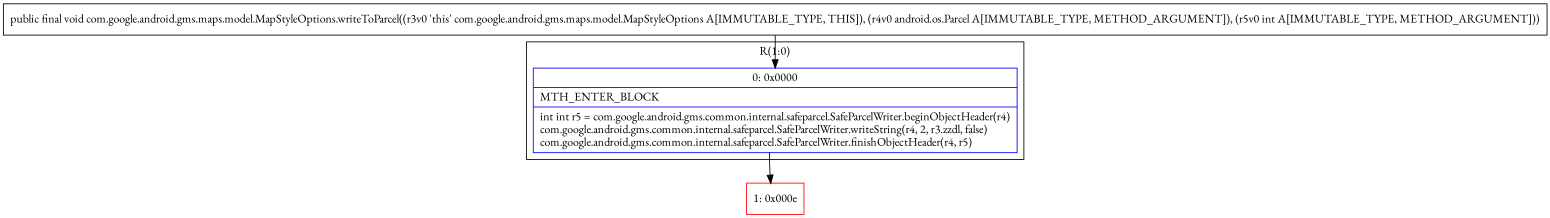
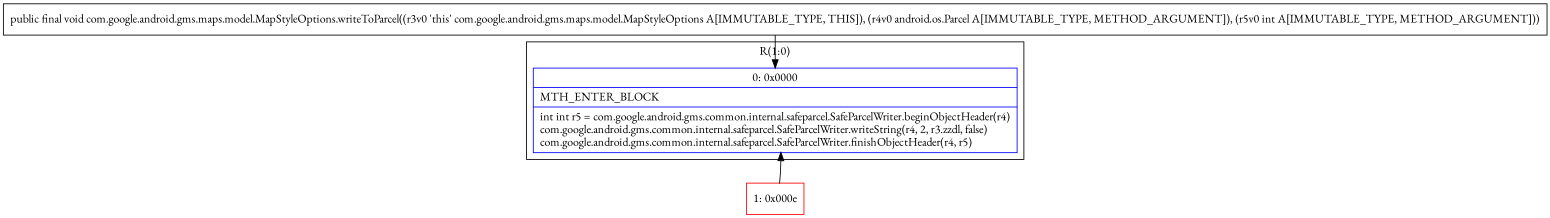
edge "0: 0x0000" -> "1: 0x000e": reversed
